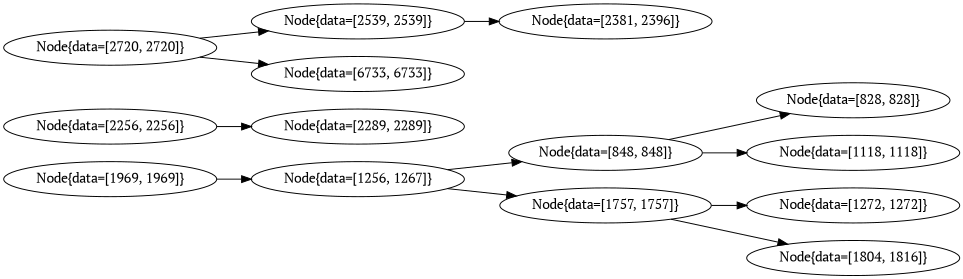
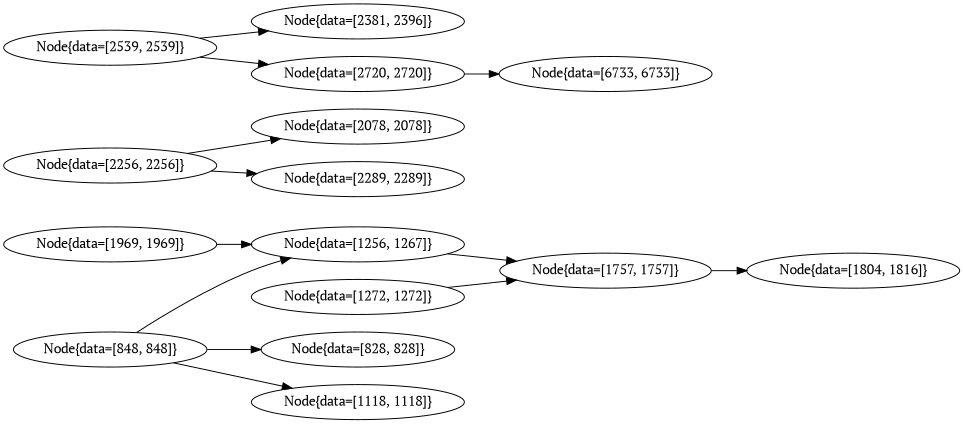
edge "Node{data=[2720, 2720]}" -> "Node{data=[2539, 2539]}": reversed
node "Node{data=[2078, 2078]}": added
edge "Node{data=[1256, 1267]}" -> "Node{data=[848, 848]}": reversed
edge "Node{data=[1757, 1757]}" -> "Node{data=[1272, 1272]}": reversed
